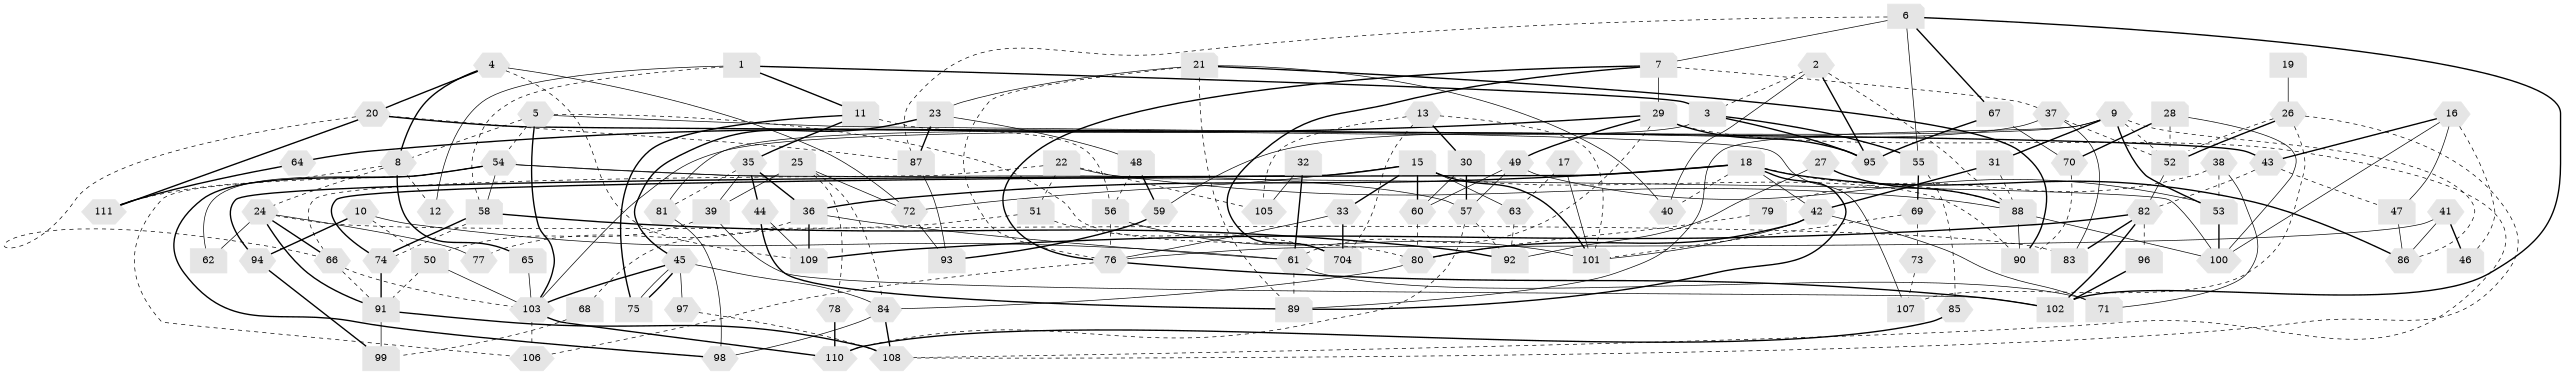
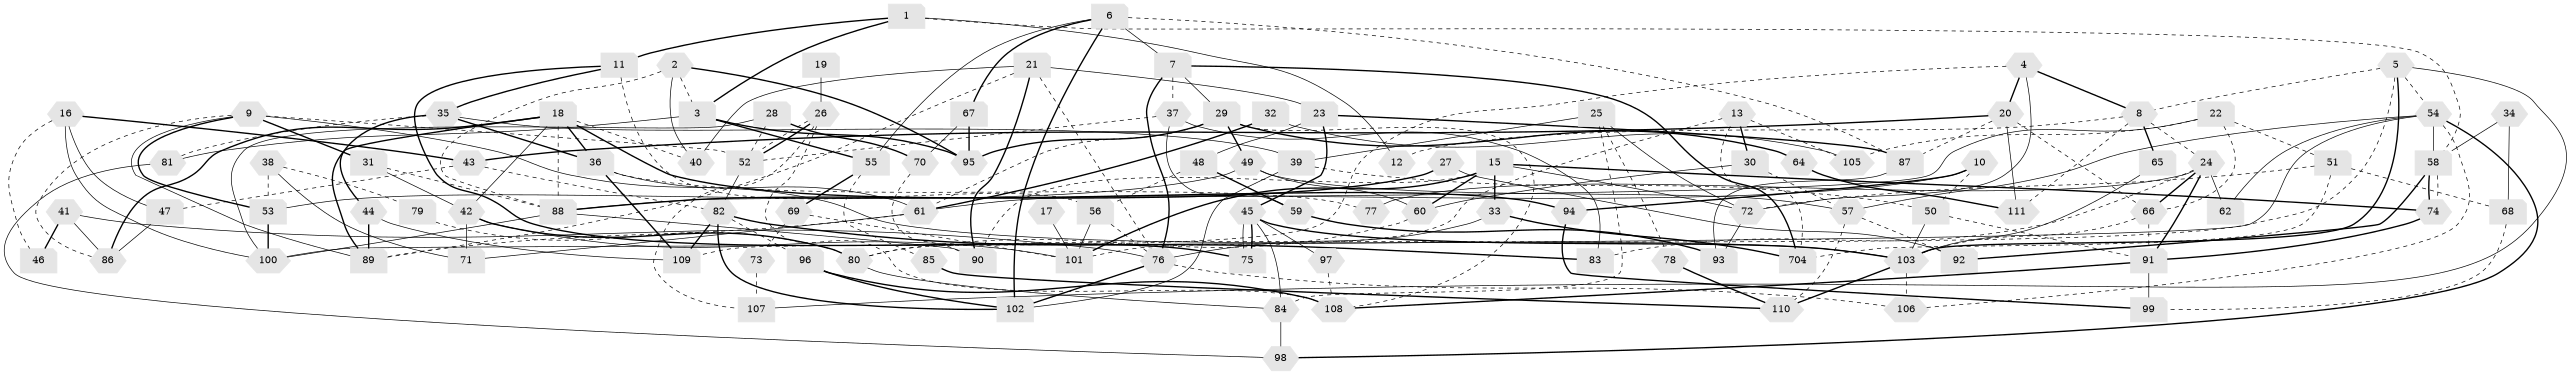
node "34": added
edge "20" -- "111": style bold -> solid
edge "31" -- "42": style bold -> solid
edge "51" -- "72": added
edge "30" -- "57": style bold -> dashed
node "63": removed
edge "84" -- "108": now "96" -- "108"
